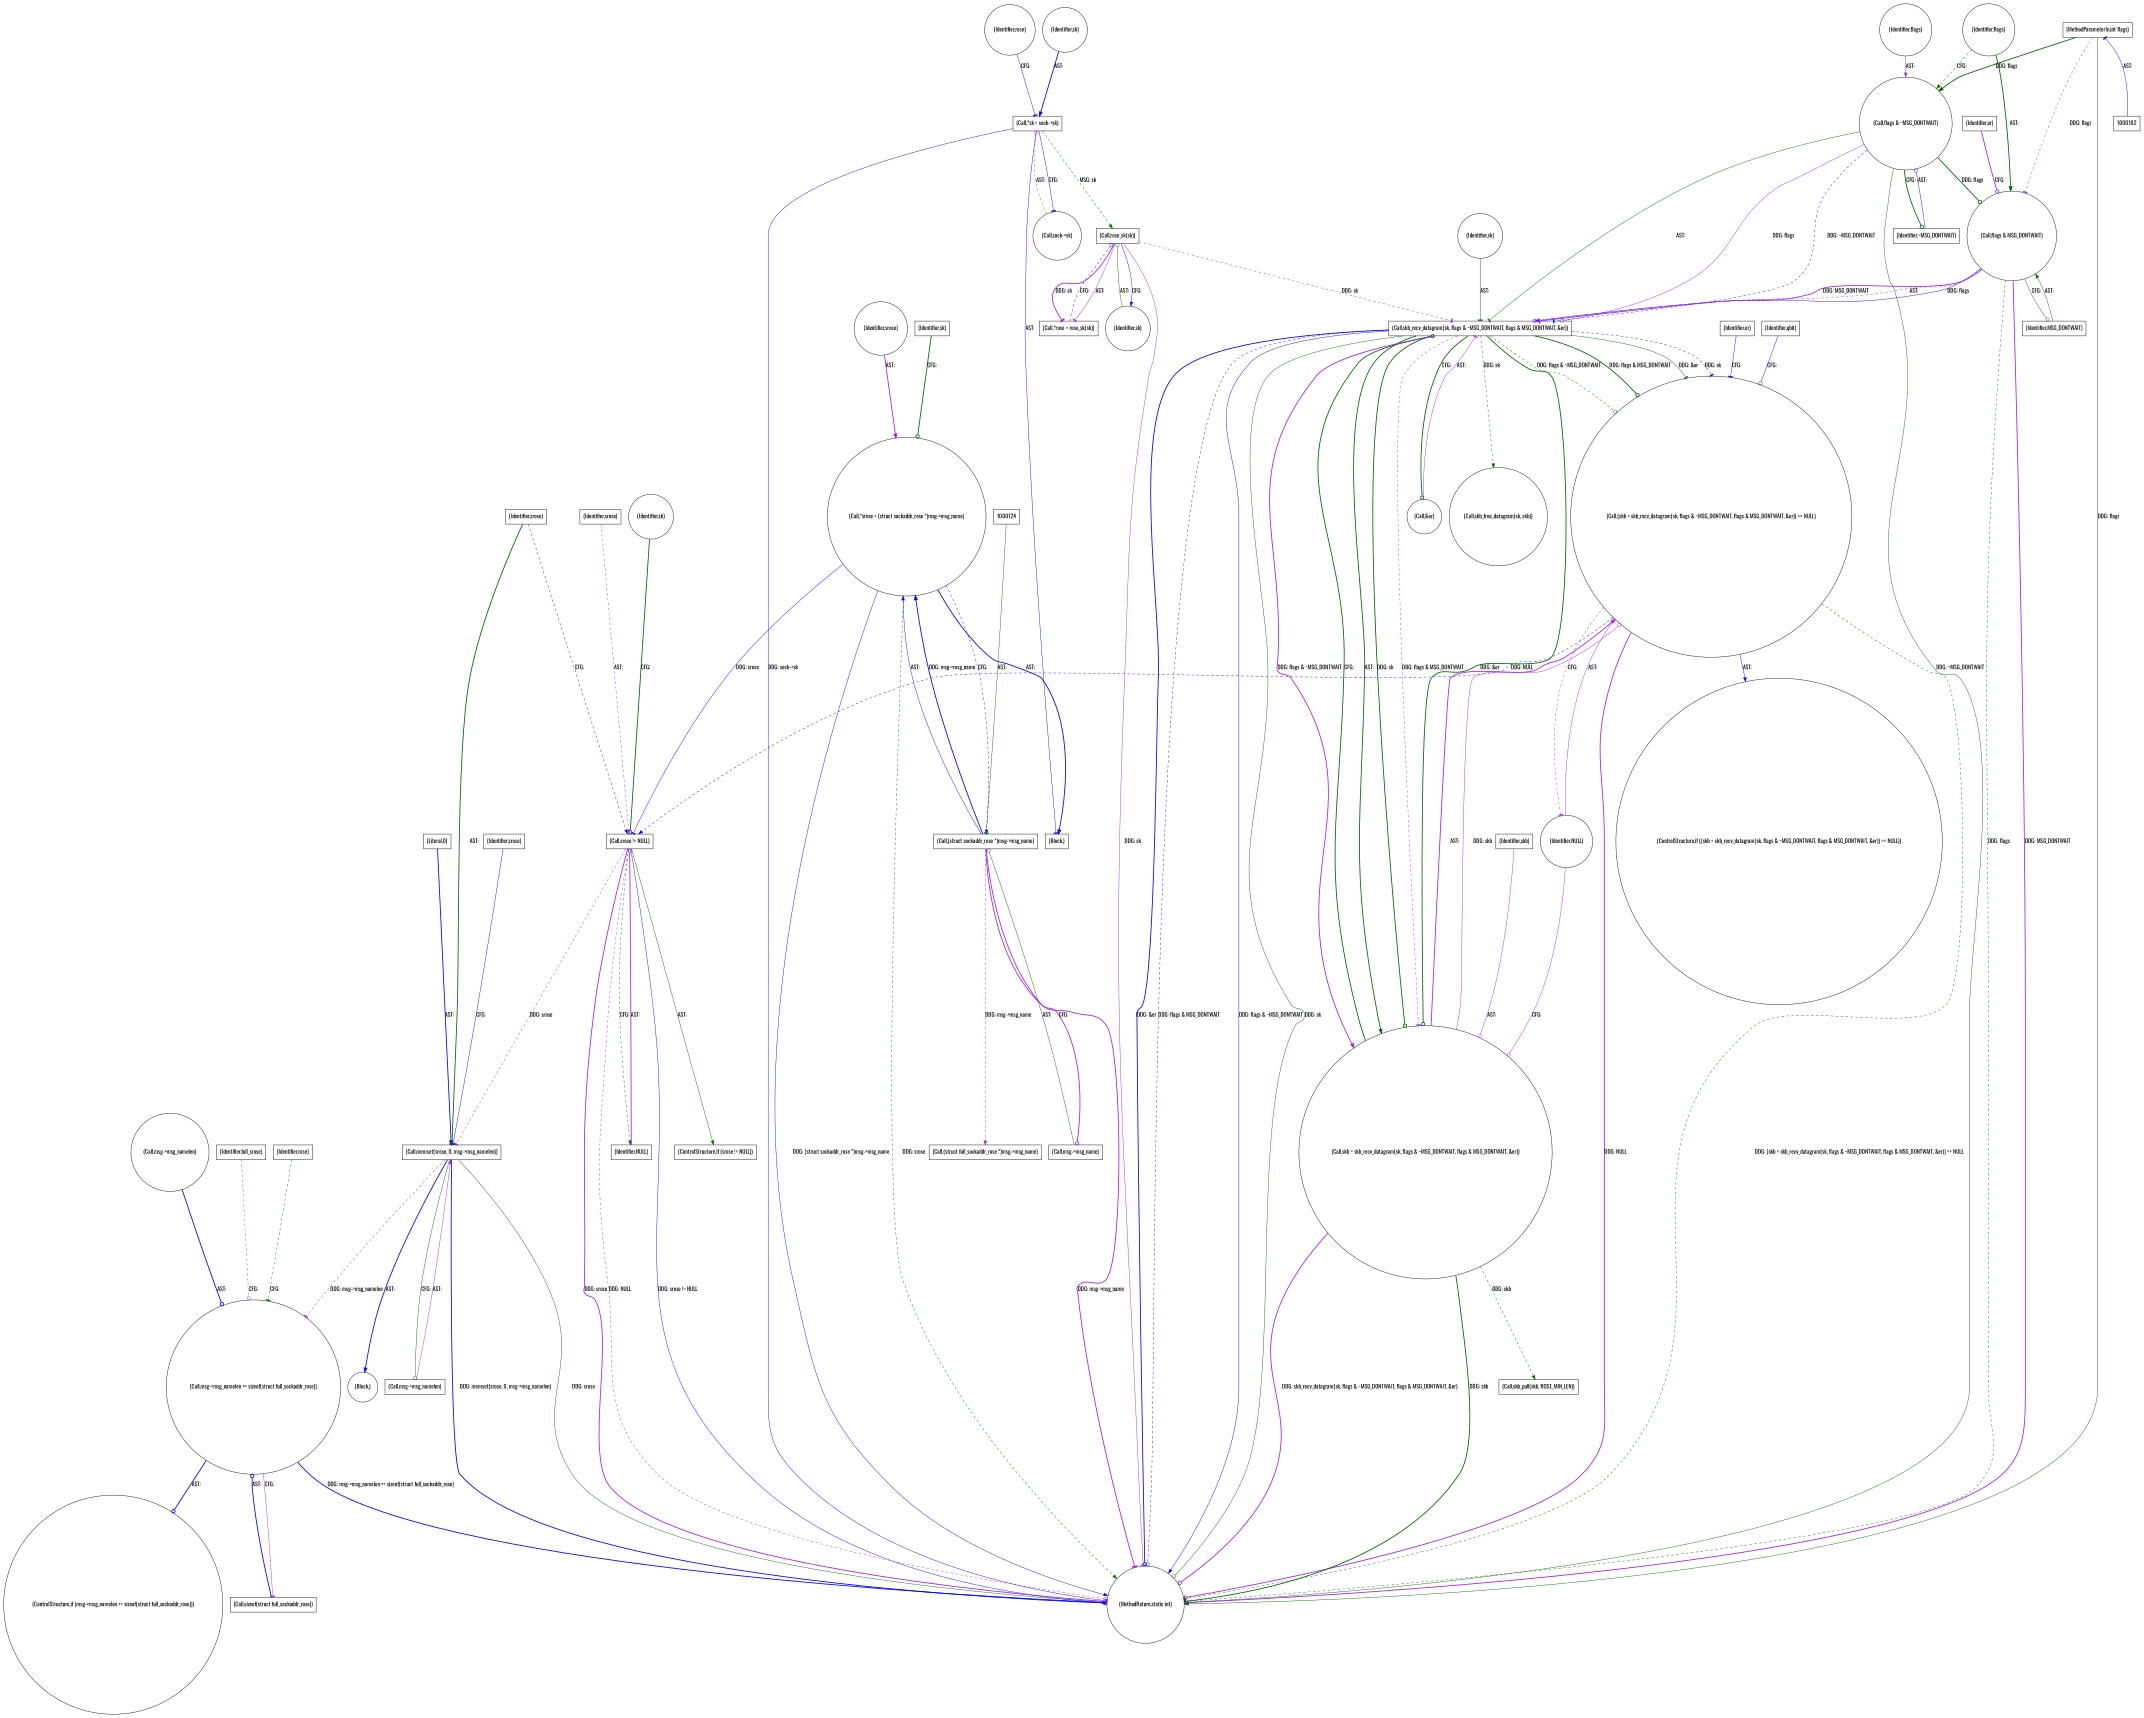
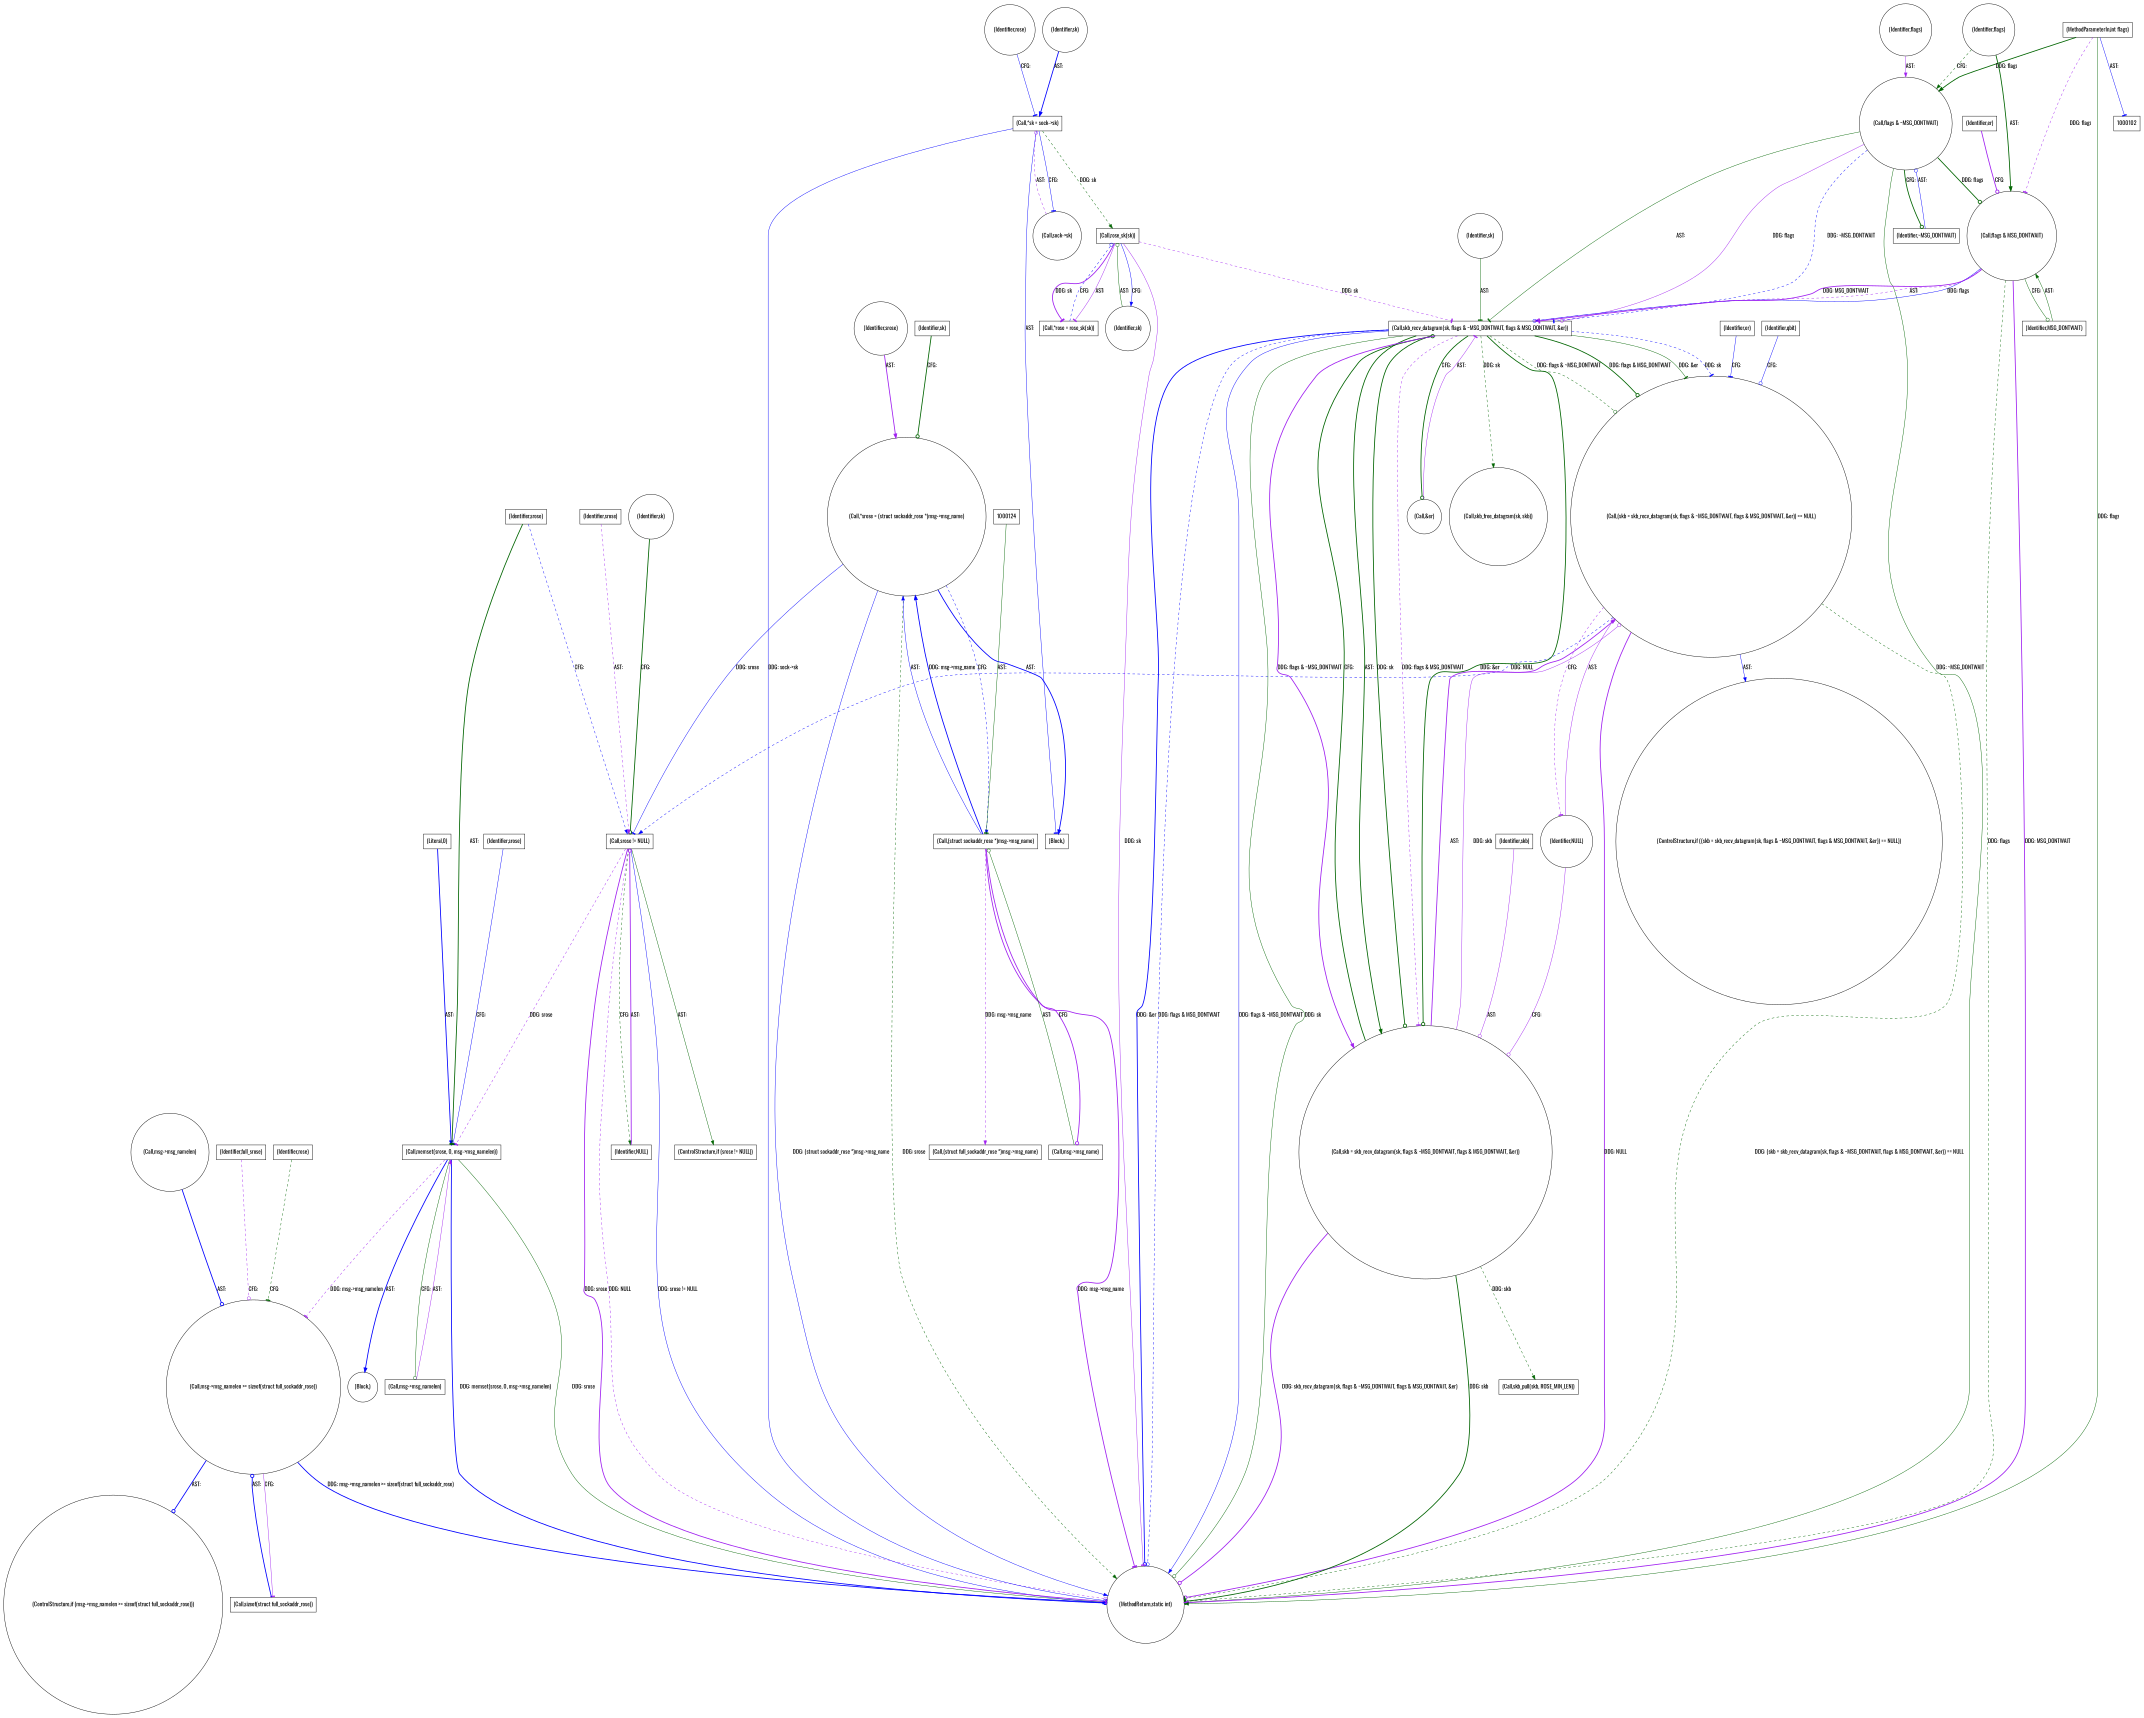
edge "1000102" -> "(MethodParameterIn,int flags)": reversed
edge "(Call,*sk = sock->sk)" -> "(Call,rose_sk(sk))": label "MSG: sk" -> "DDG: sk"
